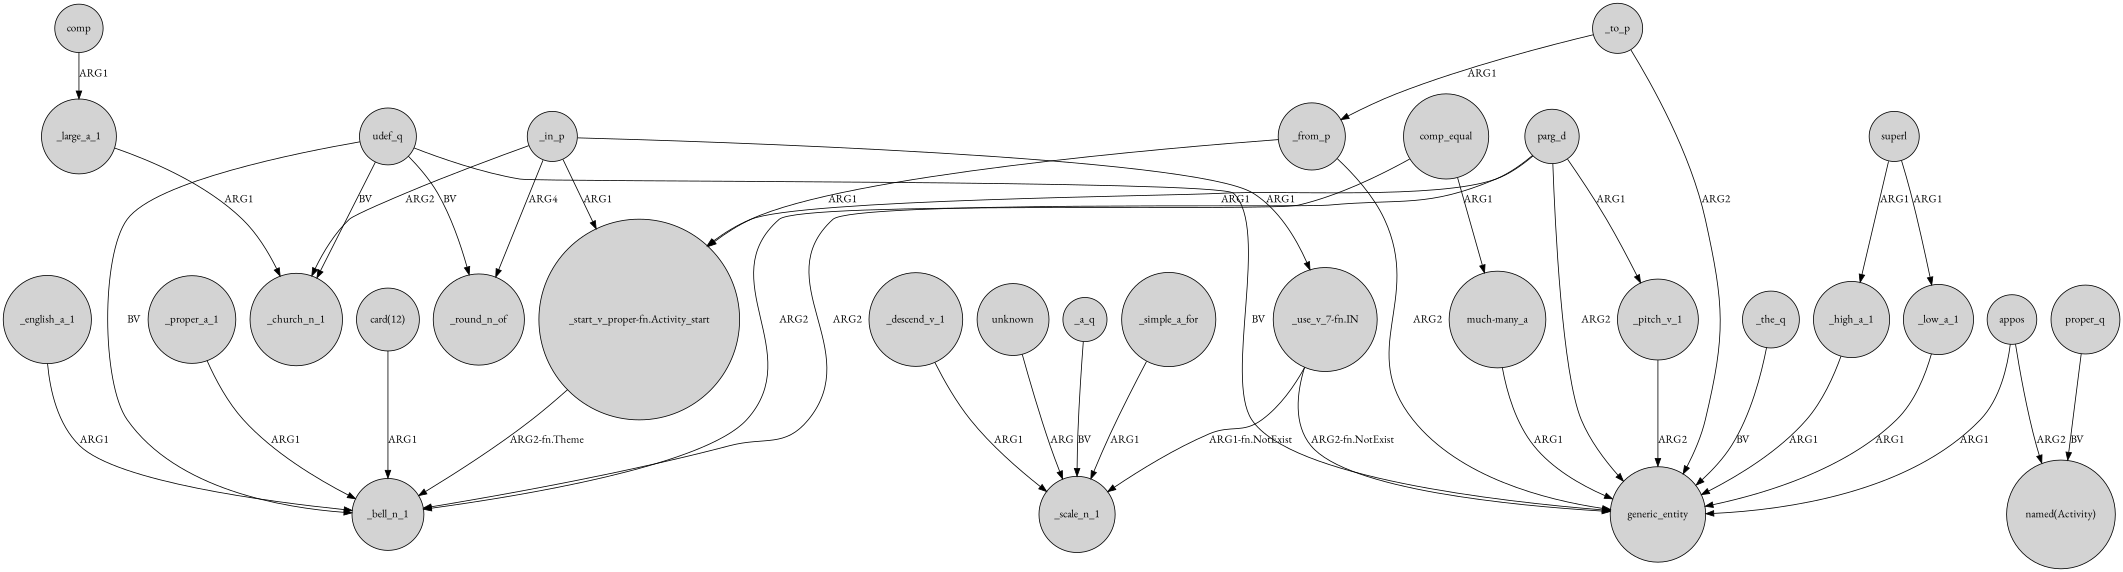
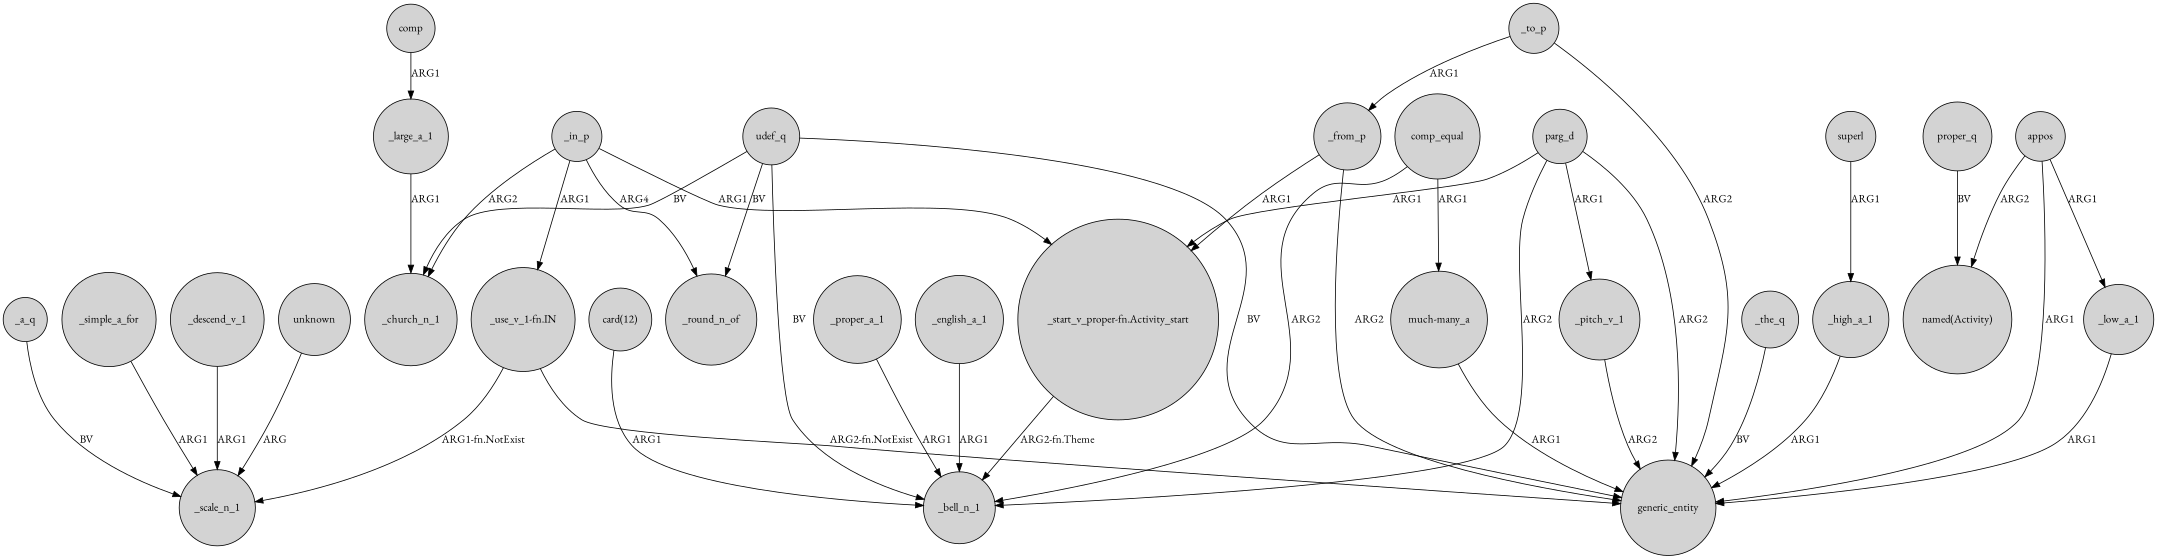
edge "superl" -> "_low_a_1": now "appos" -> "_low_a_1"
node "_use_v_7-fn.IN": label "_use_v_7-fn.IN" -> "_use_v_1-fn.IN"
